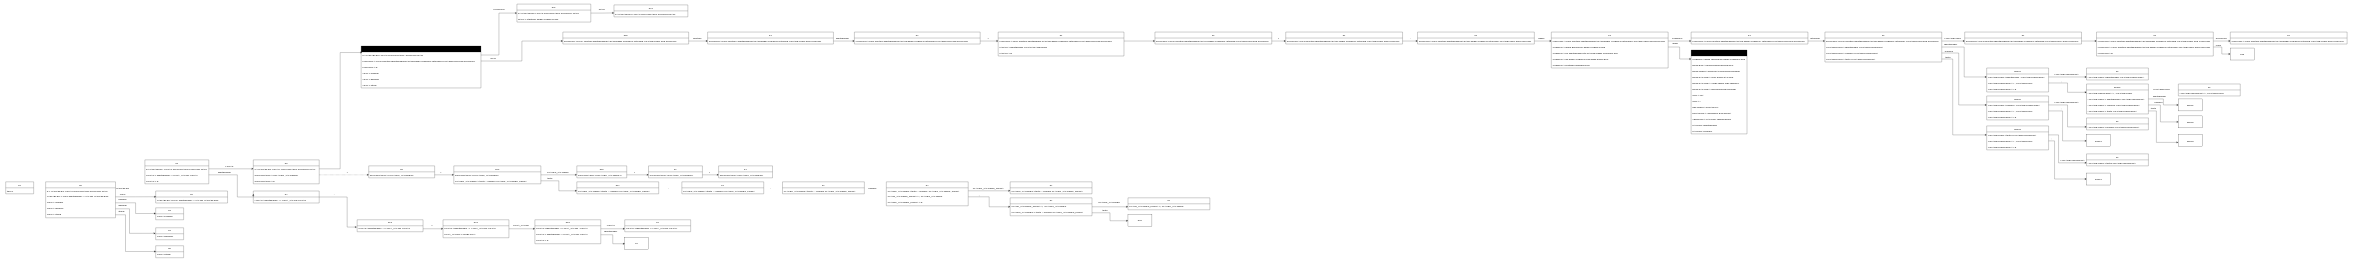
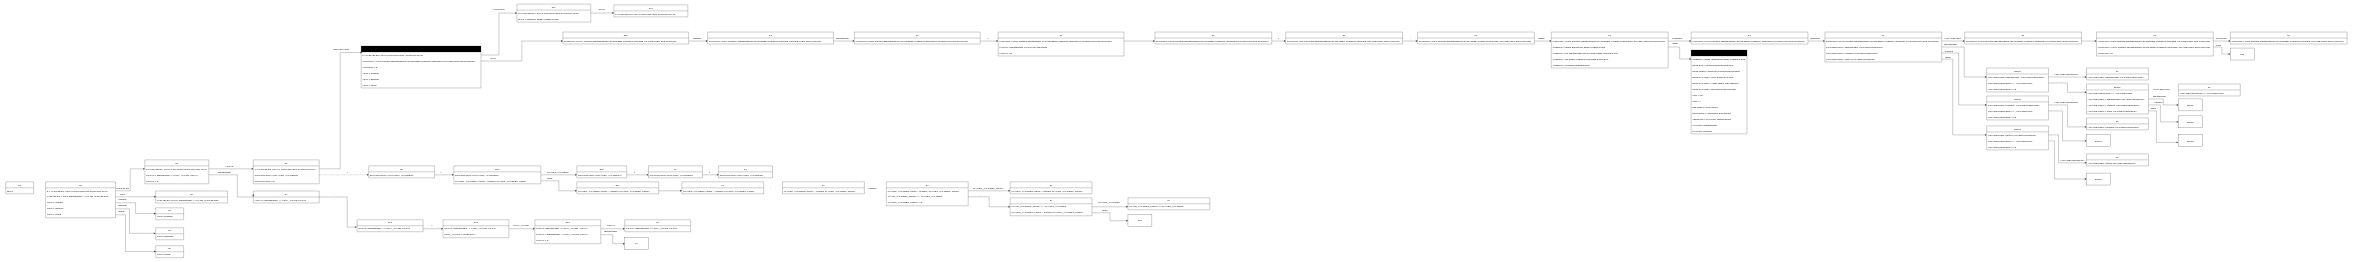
node "DICCIONARIO": added
edge "p->.VARIABLES LISTAS DICCIONARIO FUNCION MAIN" -> "p->VARIABLES .LISTAS DICCIONARIO FUNCION MAIN": added
edge "CLAVES_VALORES->texto .:: numero CLAVES_VALORES_PRIMA" -> "CLAVES_VALORES->texto :.: numero CLAVES_VALORES_PRIMA": added
